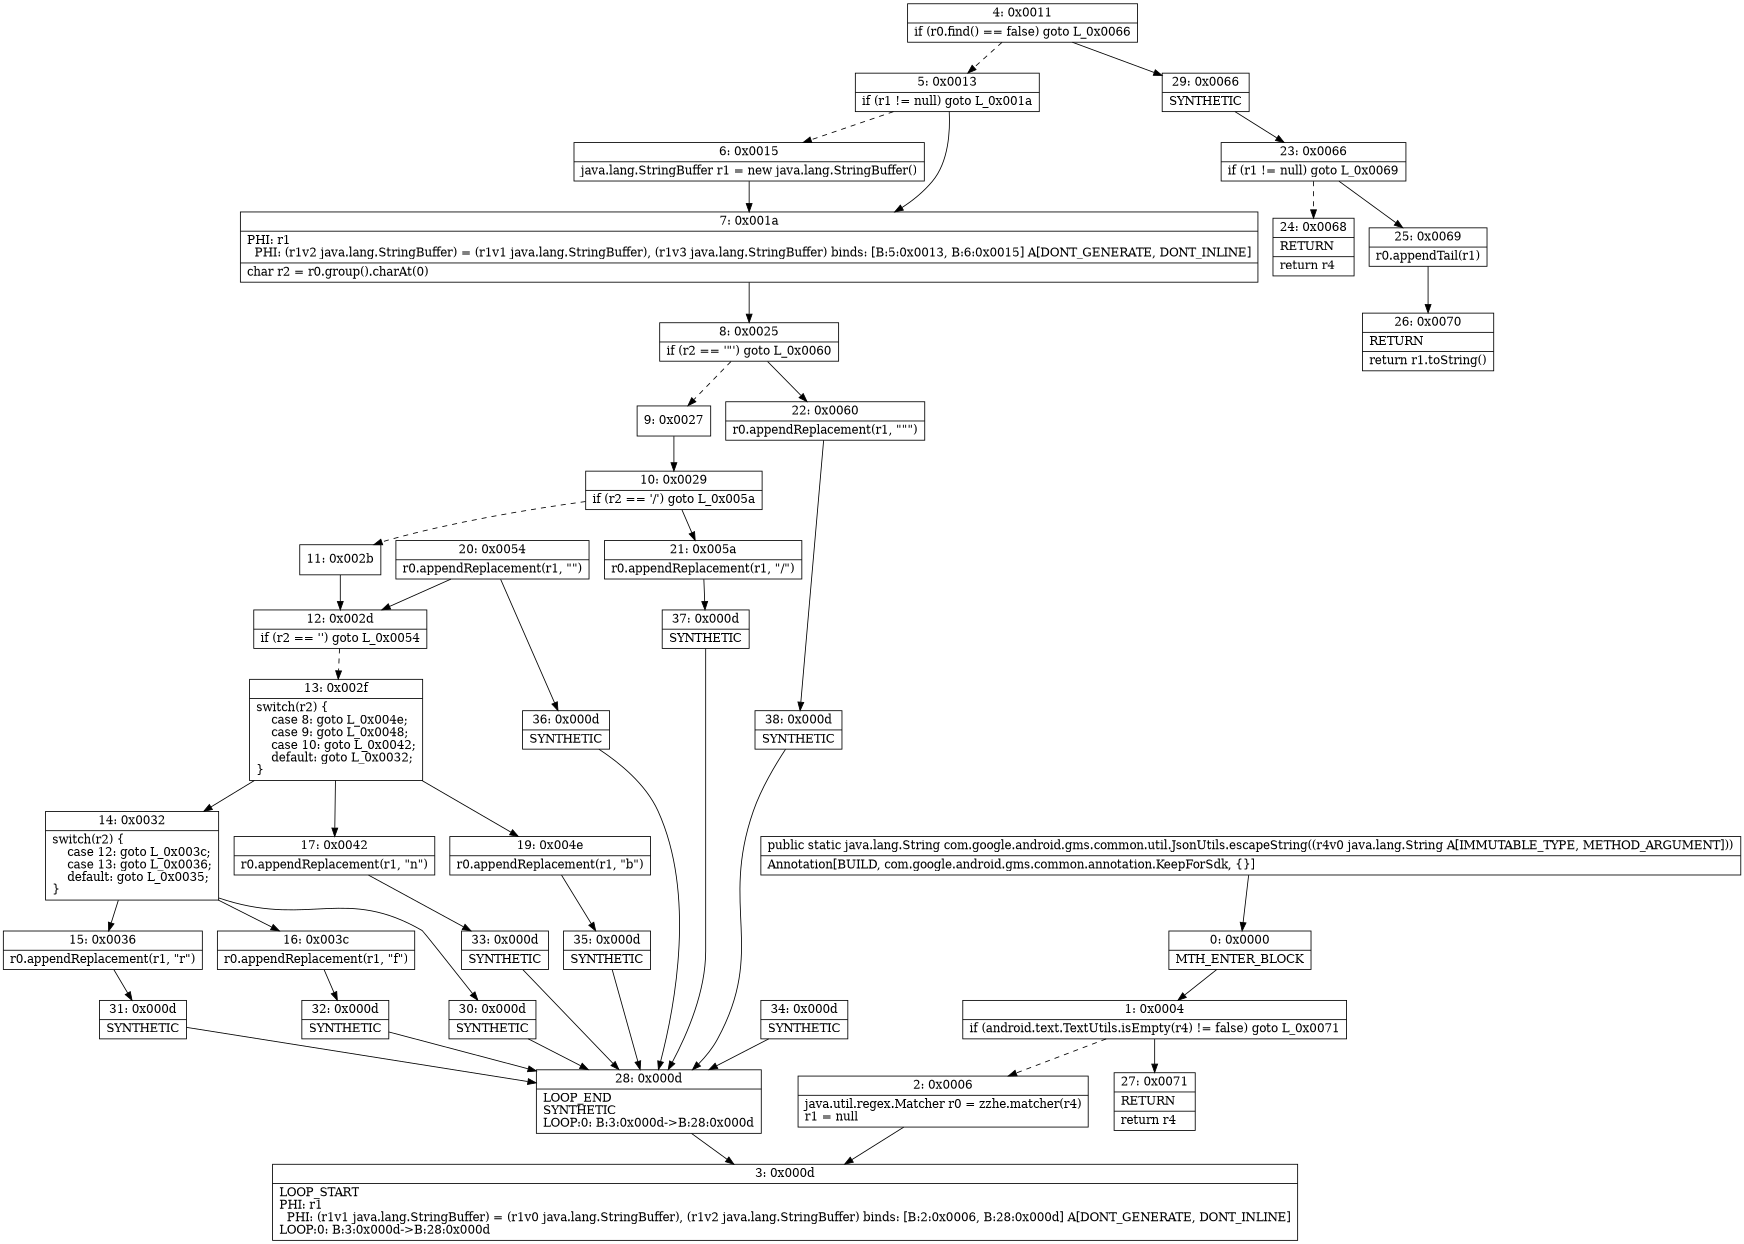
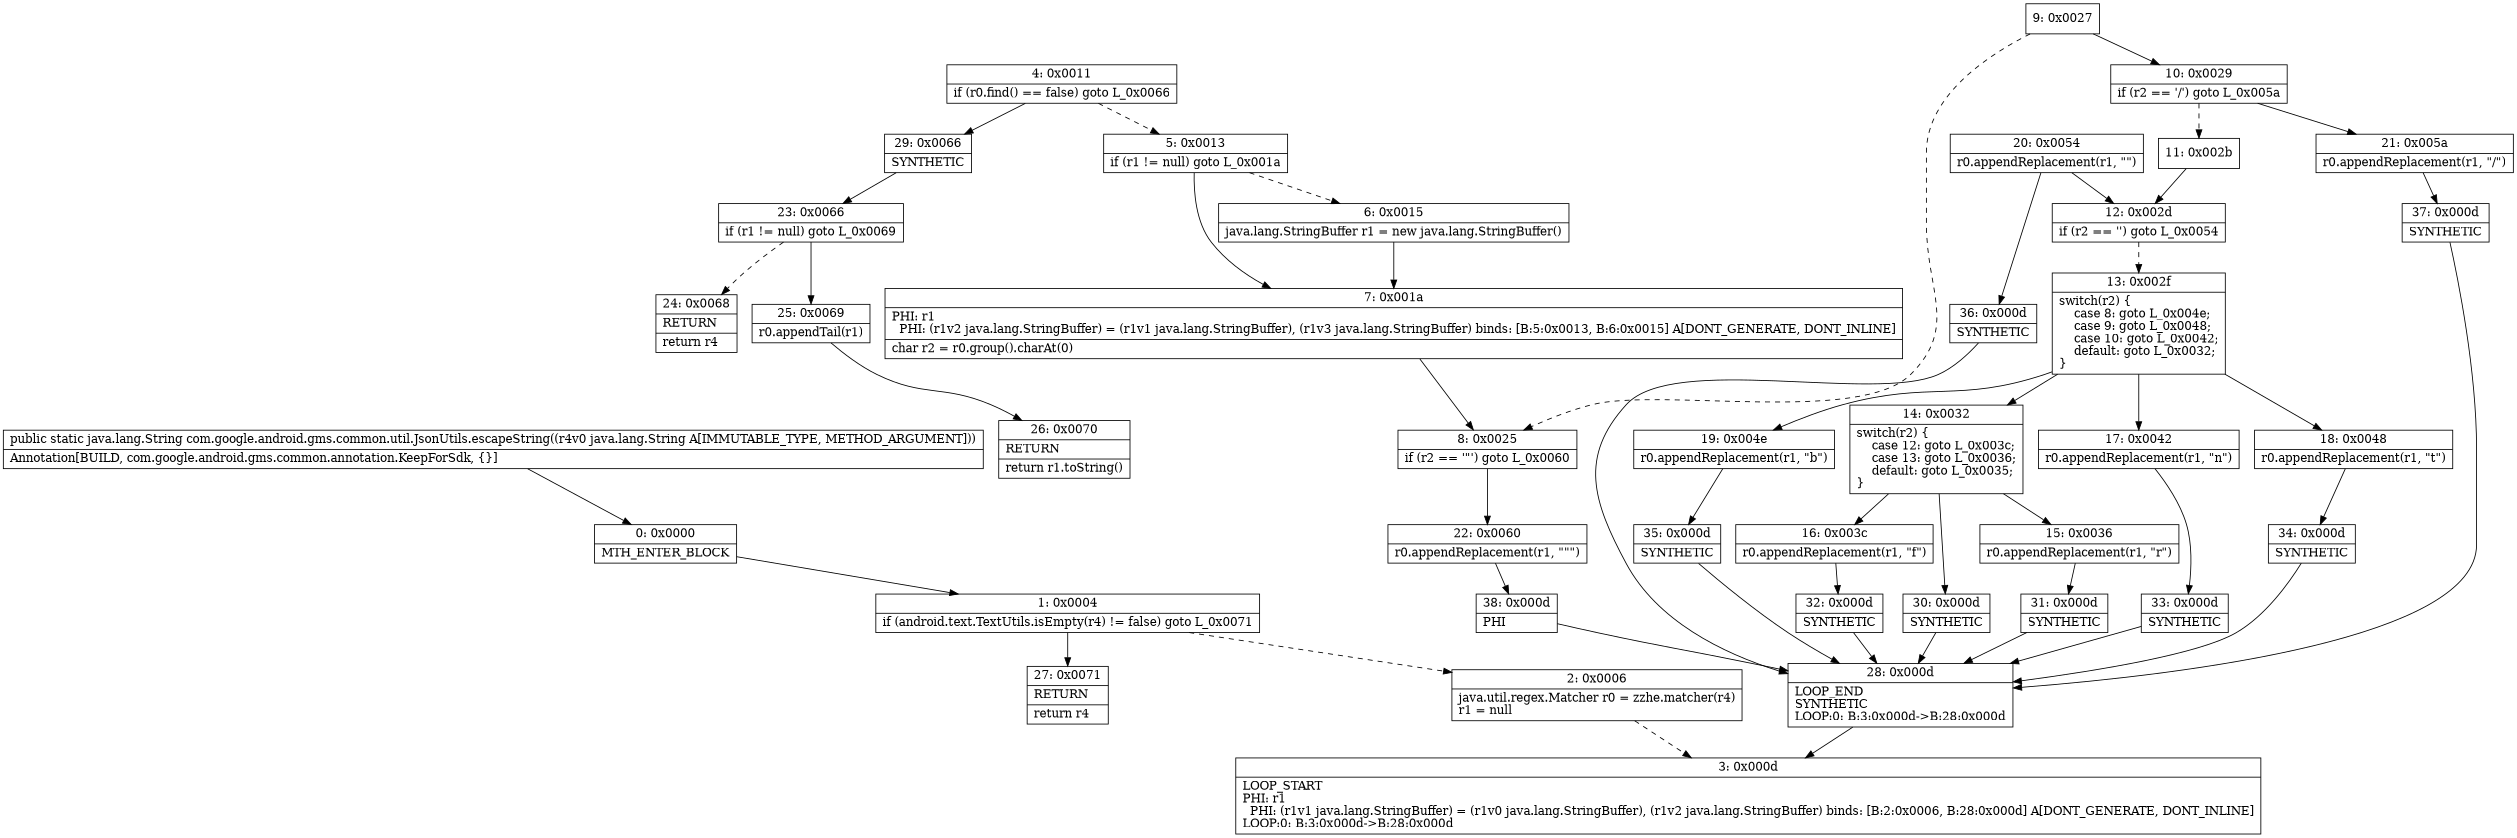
edge "8: 0x0025" -> "9: 0x0027": reversed
node "18: 0x0048": added
node "38: 0x000d": text "SYNTHETIC" -> "PHI"
edge "2: 0x0006" -> "3: 0x000d": style solid -> dashed
